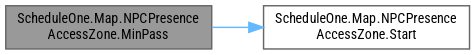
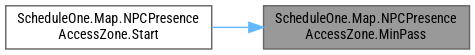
edge "ScheduleOne.Map.NPCPresence AccessZone.MinPass" -> "ScheduleOne.Map.NPCPresence AccessZone.Start": reversed
